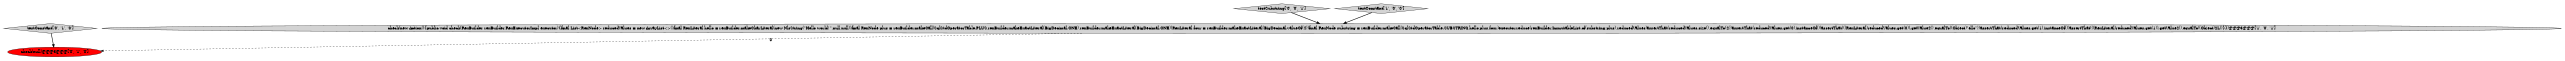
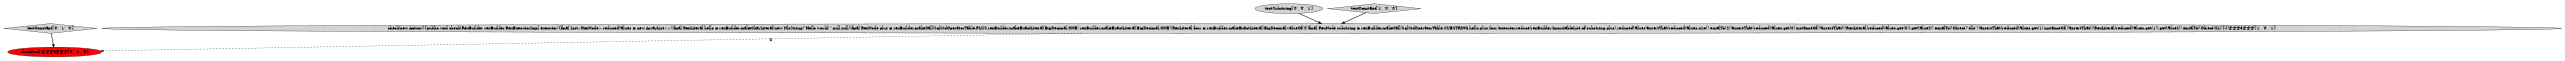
node "testSubstring['0', '0', '1']": shape diamond -> ellipse
